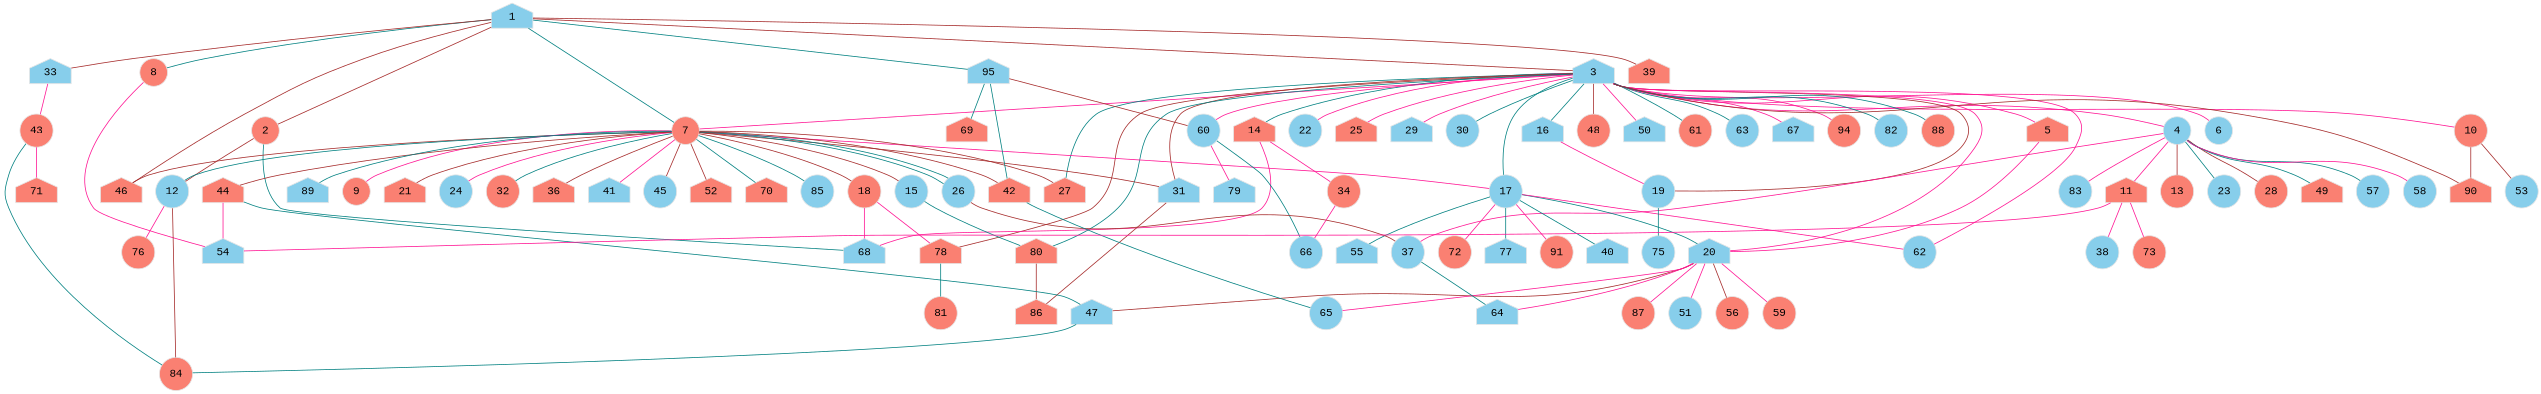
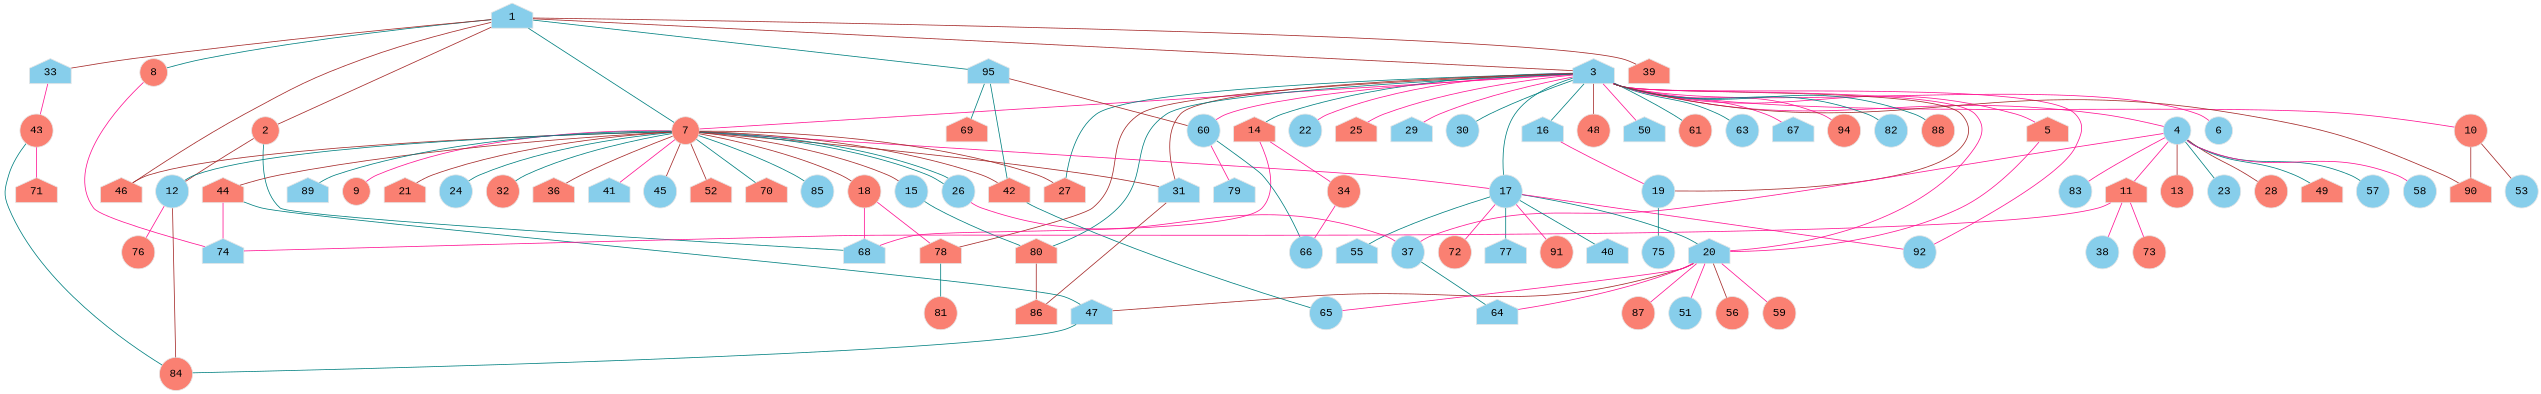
edge "7" -- "24": color deeppink -> teal
edge "26" -- "37": color brown -> deeppink
node "54": label "54" -> "74"
node "62": label "62" -> "92"
